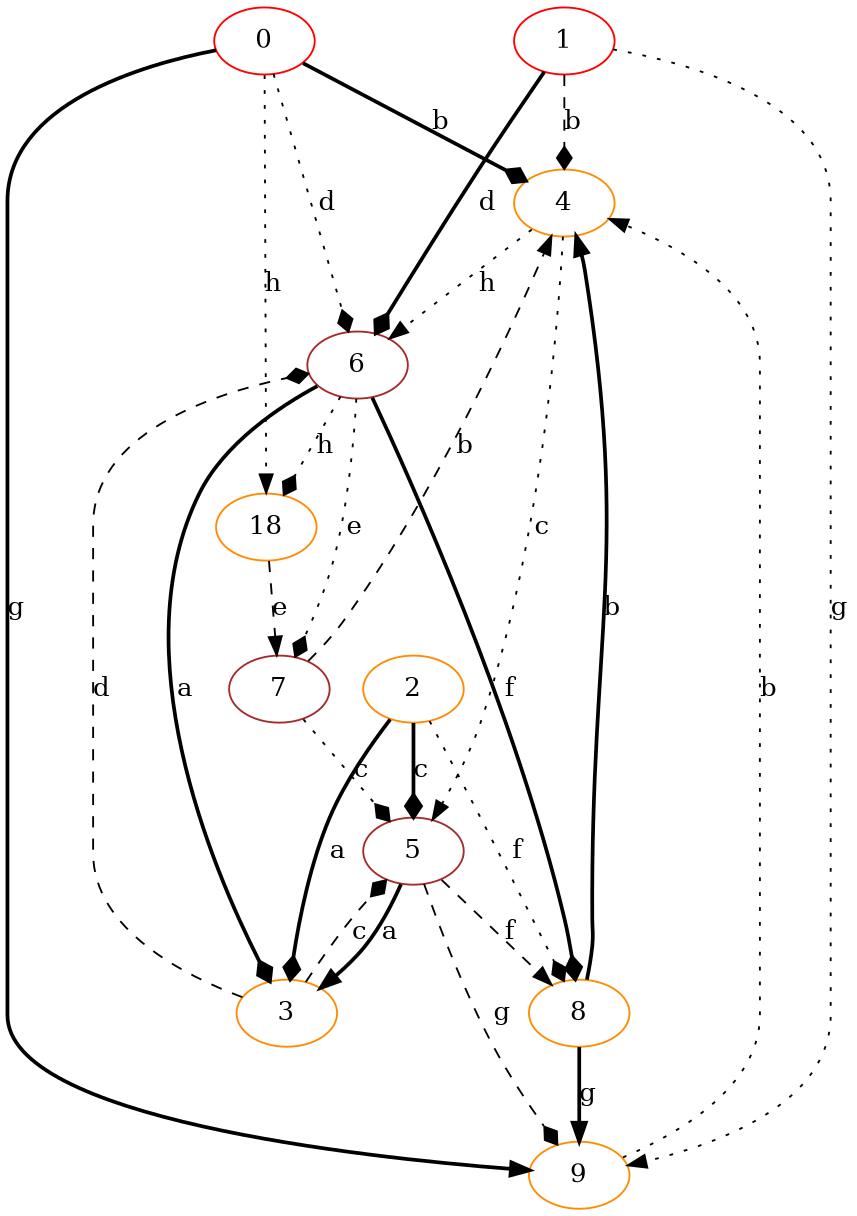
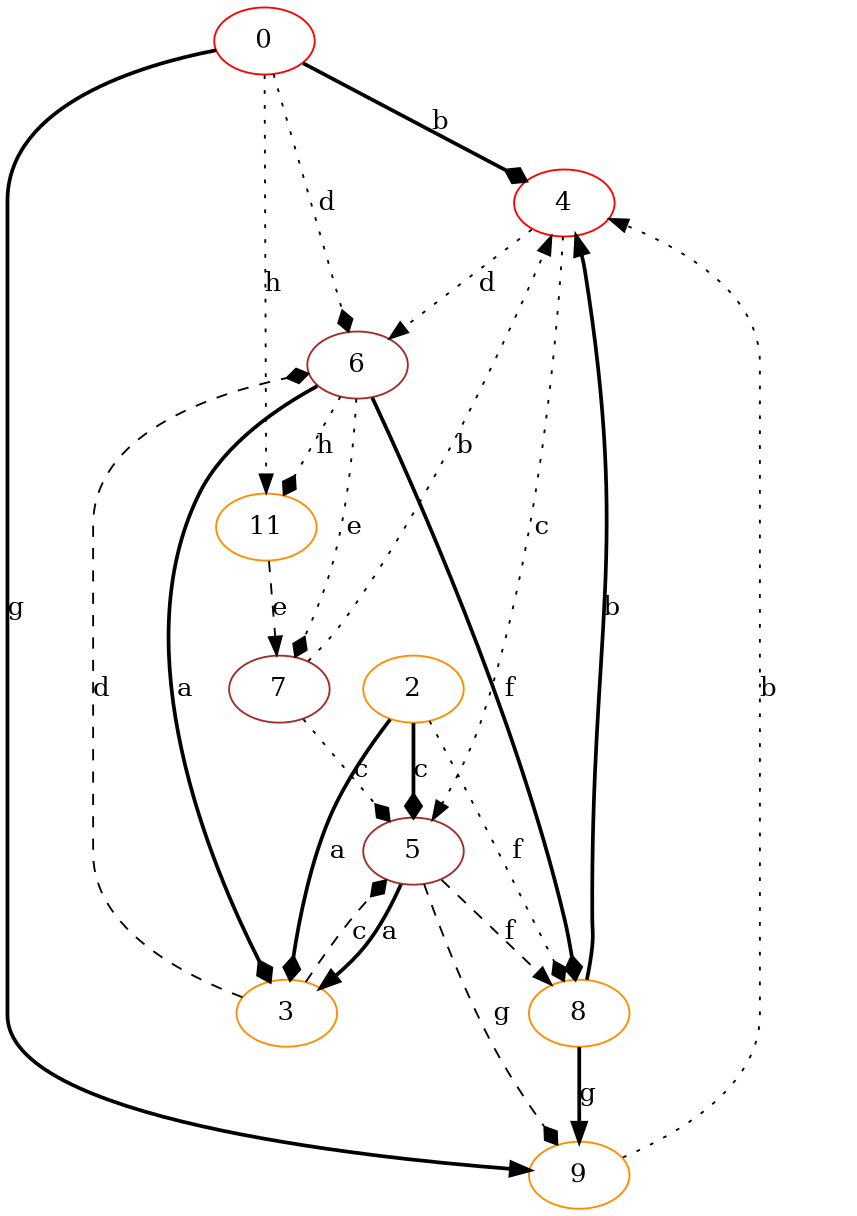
node "1": removed
node "4": color darkorange -> red
edge "4" -> "6": label "h" -> "d"
edge "7" -> "4": style dashed -> dotted
node "18": label "18" -> "11"
